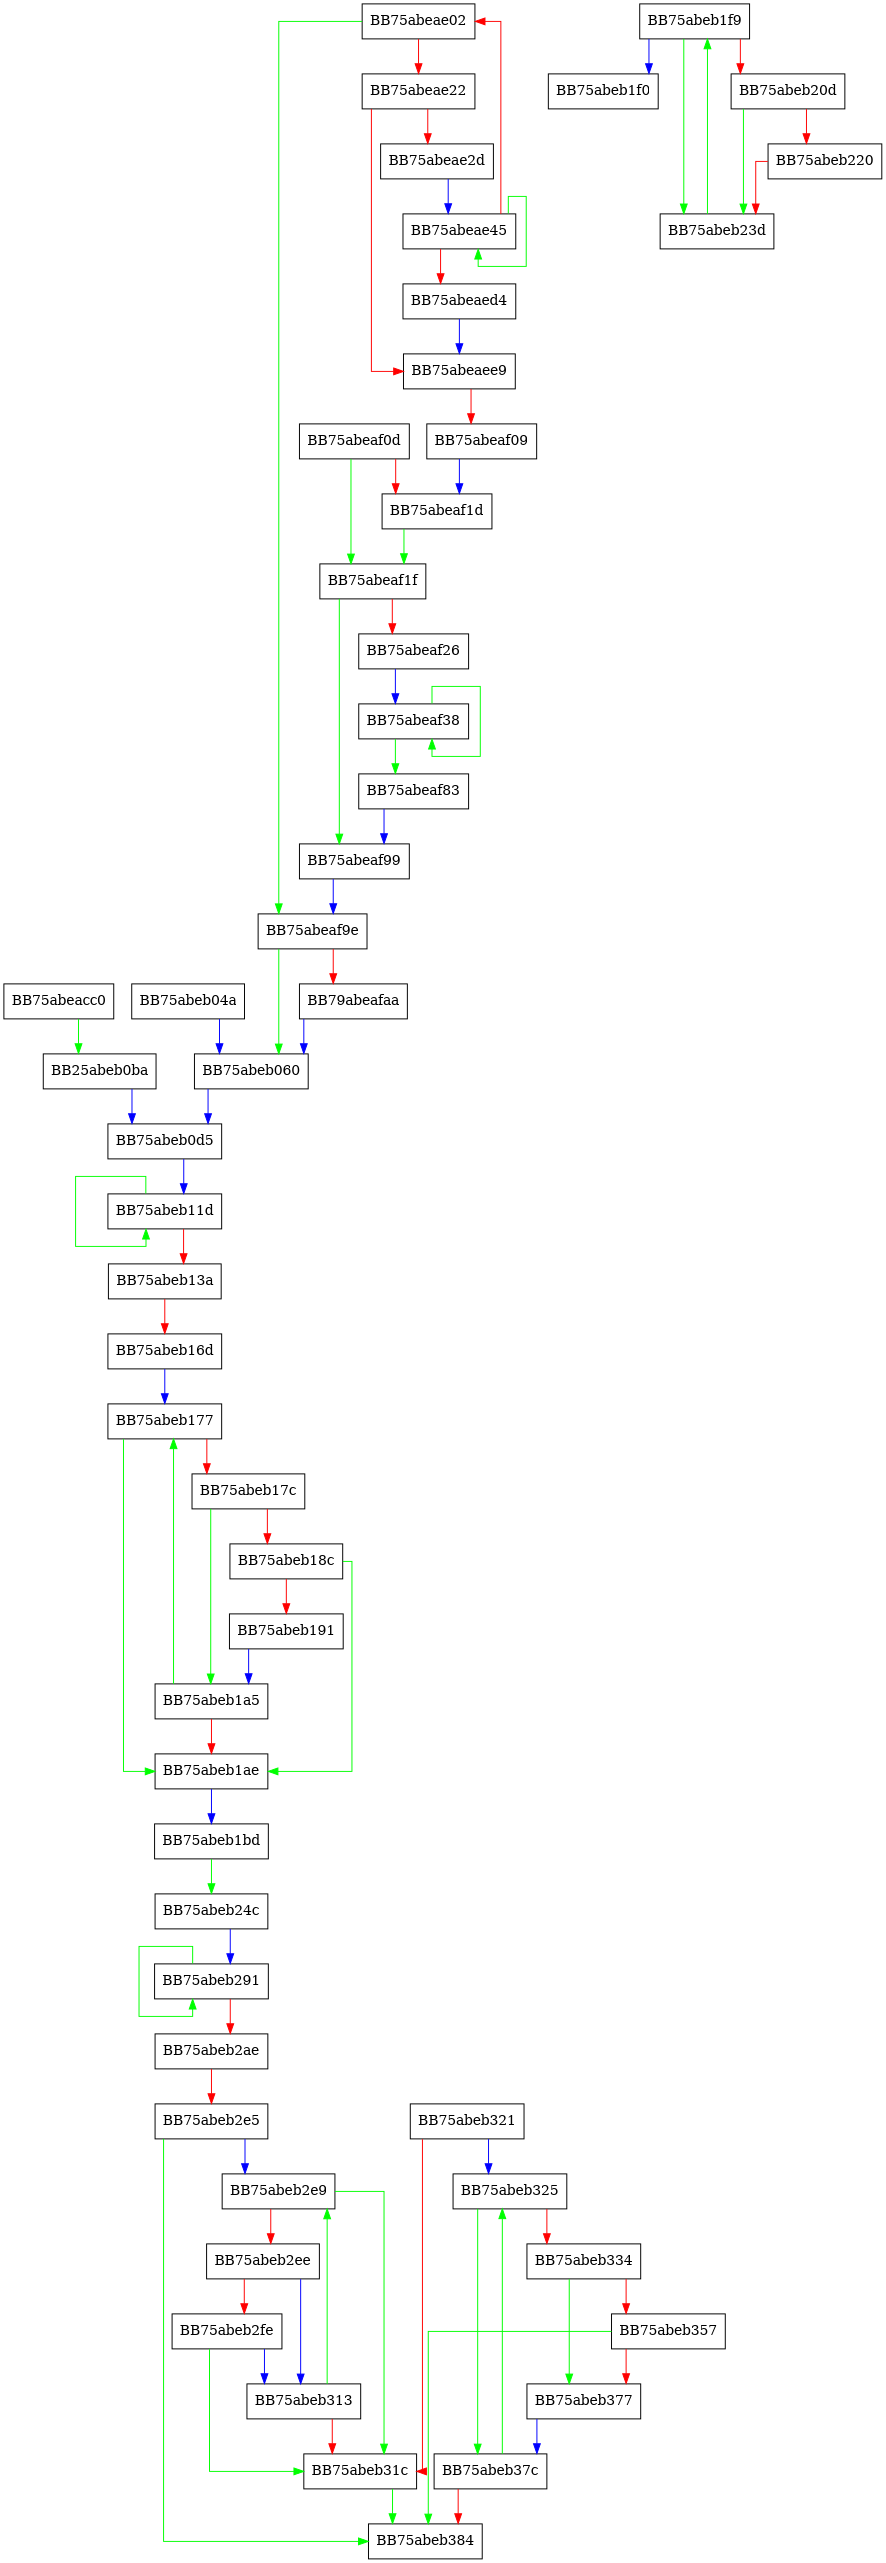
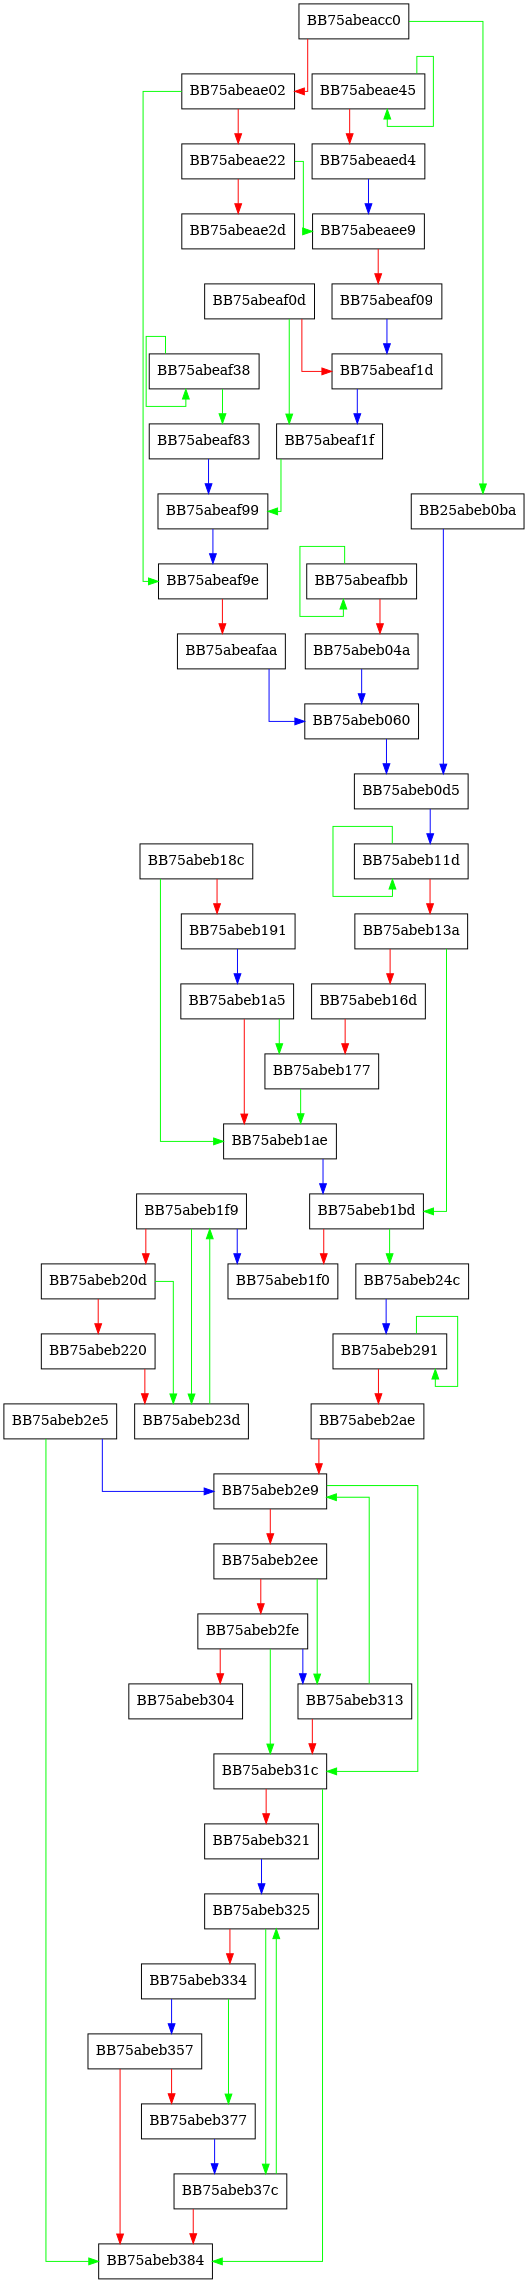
edge "BB75abeae45" -> "BB75abeae02": now "BB75abeacc0" -> "BB75abeae02"
edge "BB75abeae2d" -> "BB75abeae45": removed
edge "BB75abeae22" -> "BB75abeaee9": color red -> green
edge "BB75abeaf1d" -> "BB75abeaf1f": color green -> blue
node "BB75abeafbb": added
node "BB75abeaf26": removed
edge "BB75abeaf9e" -> "BB75abeb060": removed
node "BB79abeafaa": label "BB79abeafaa" -> "BB75abeafaa"
edge "BB75abeb13a" -> "BB75abeb1bd": added
edge "BB75abeb1bd" -> "BB75abeb1f0": added
edge "BB75abeb16d" -> "BB75abeb177": color blue -> red
node "BB75abeb17c": removed
node "BB75abeb304": added
edge "BB75abeb2ae" -> "BB75abeb2e5": now "BB75abeb2ae" -> "BB75abeb2e9"
edge "BB75abeb334" -> "BB75abeb357": color red -> blue
edge "BB75abeb321" -> "BB75abeb31c": reversed
edge "BB75abeb2ee" -> "BB75abeb313": color blue -> green
edge "BB75abeb357" -> "BB75abeb384": color green -> red
